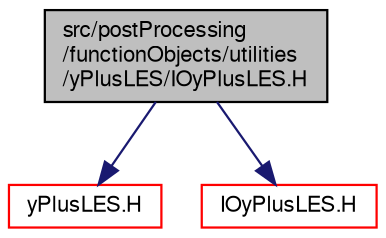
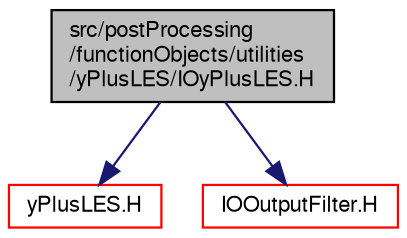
node "IOyPlusLES.H": label "IOyPlusLES.H" -> "IOOutputFilter.H"
